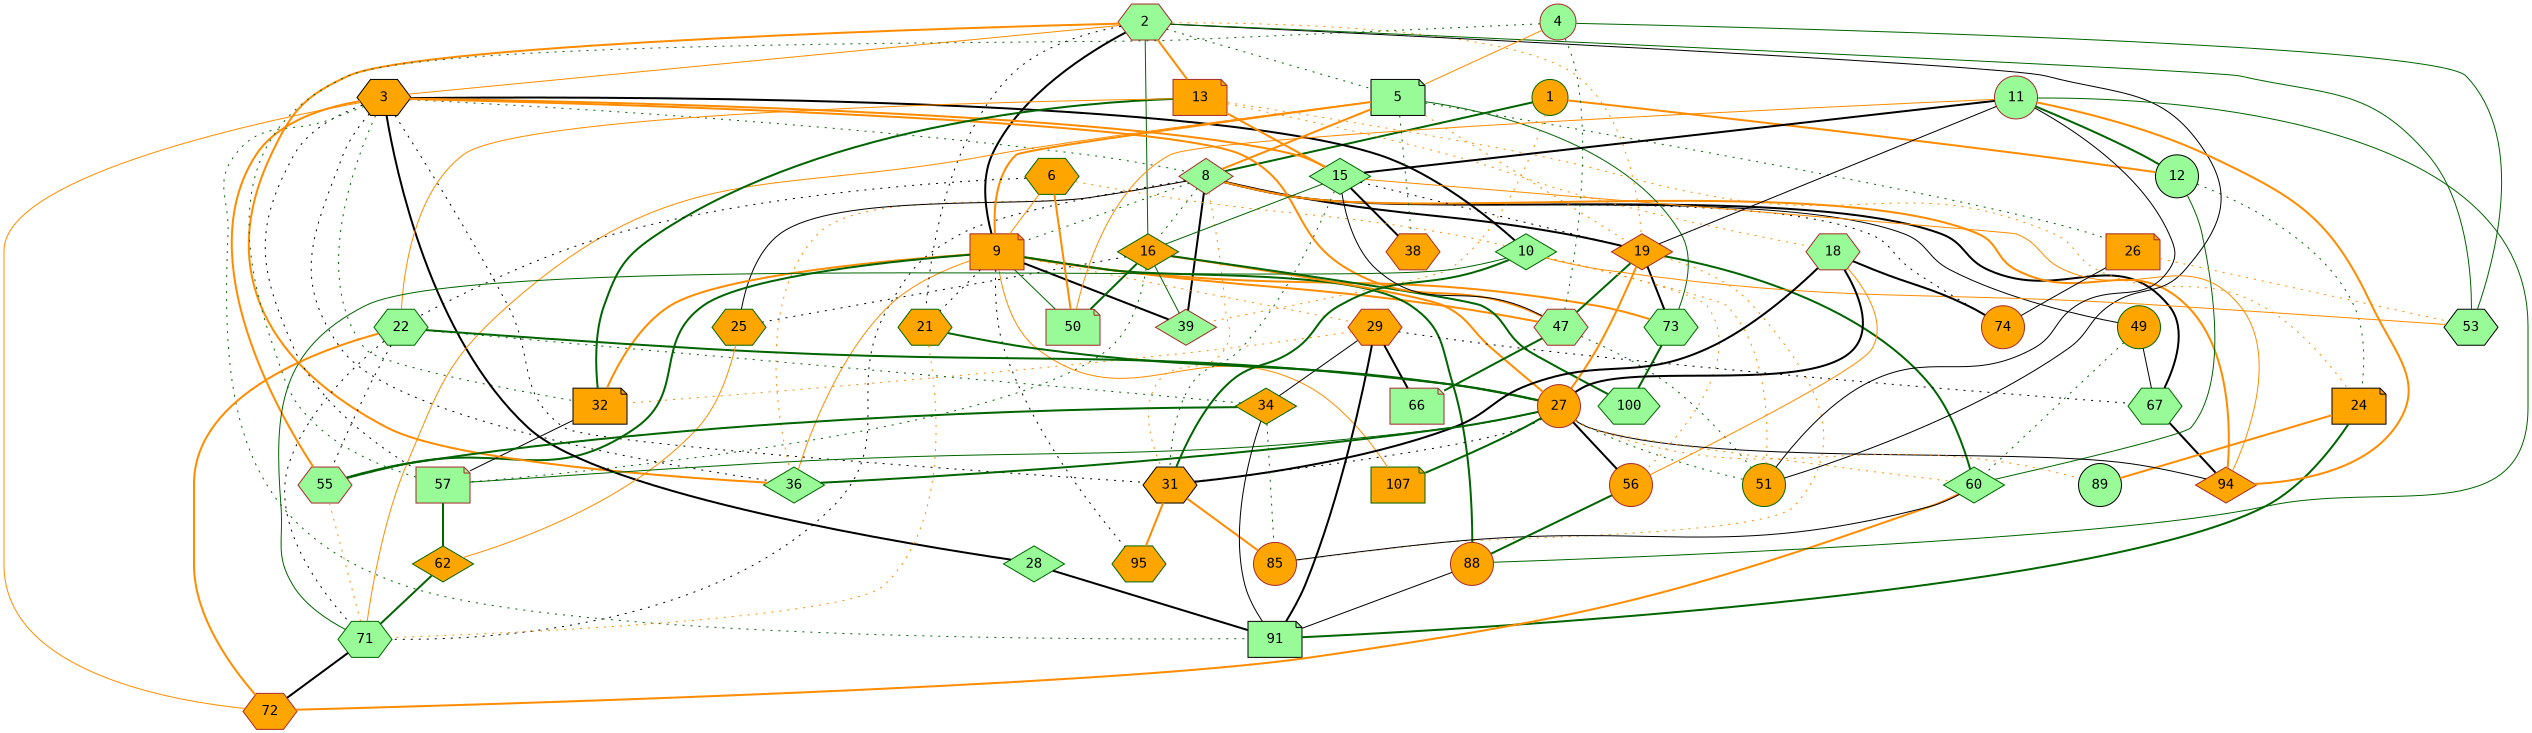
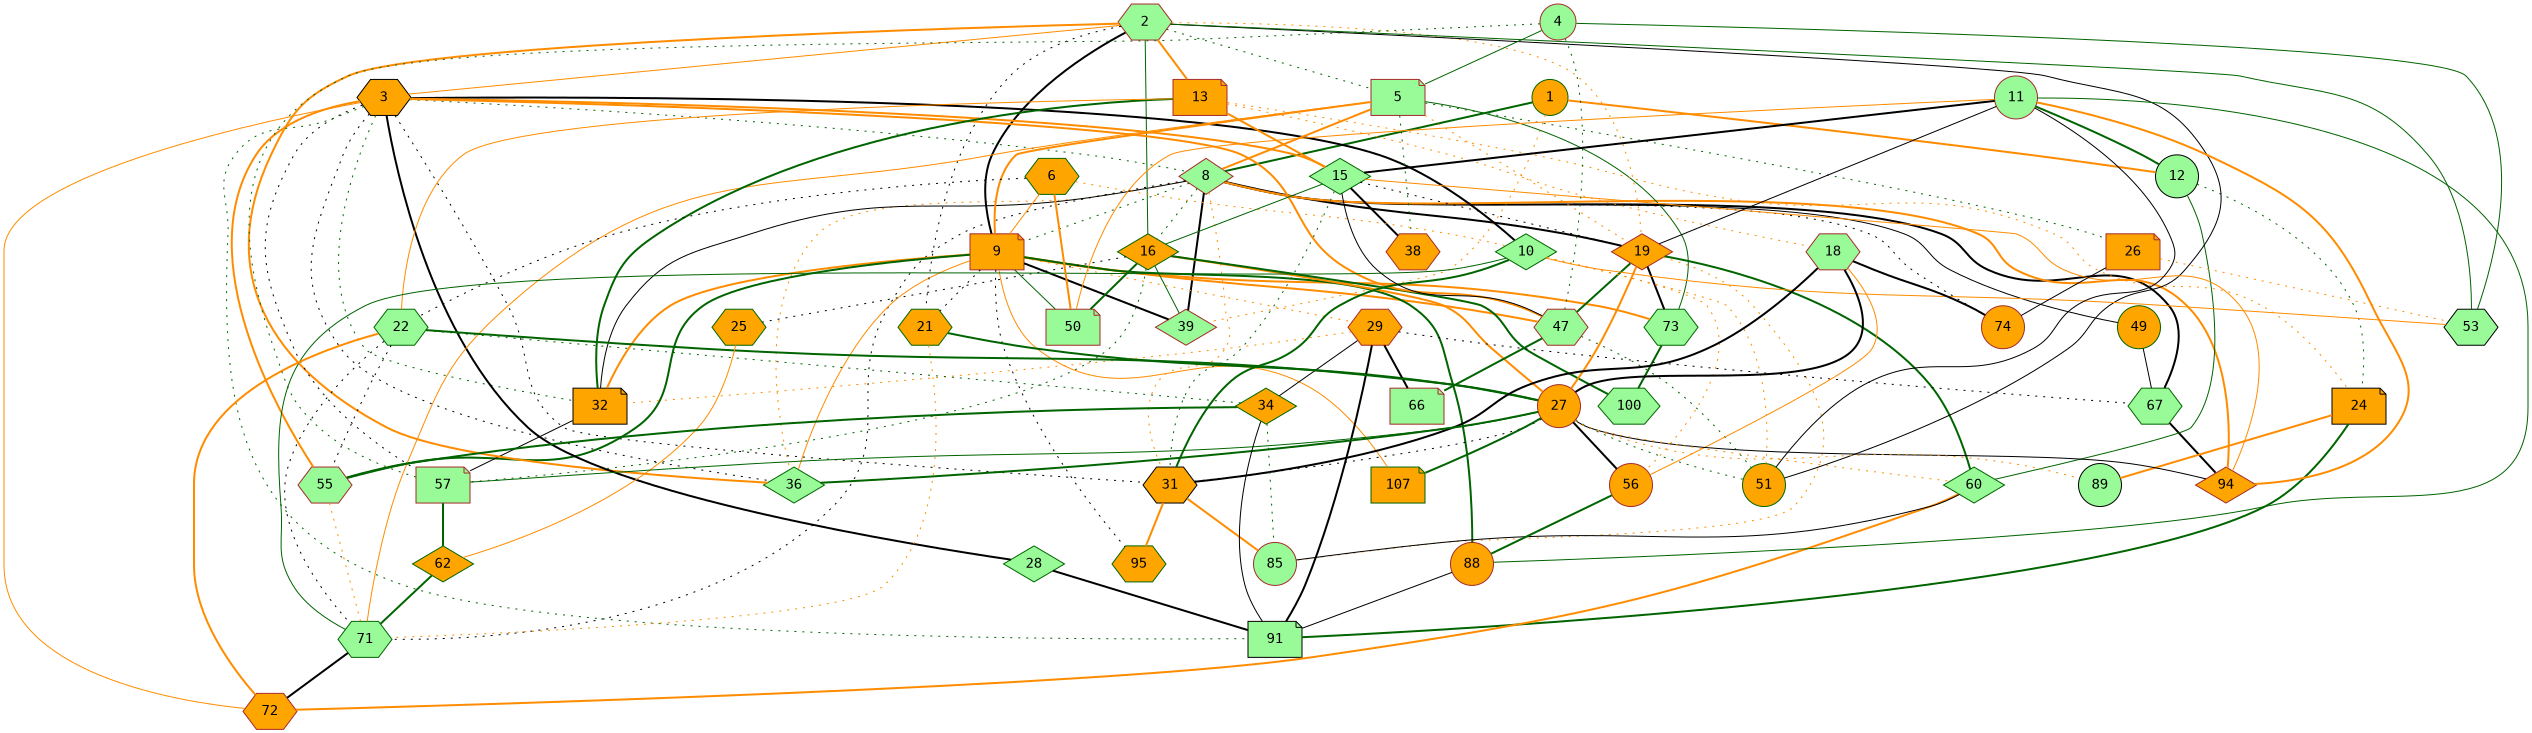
edge "4" -- "5": color darkorange -> darkgreen
node "5": color black -> brown
edge "8" -- "25": now "8" -- "32"
edge "49" -- "60": removed
node "85": fillcolor orange -> palegreen
